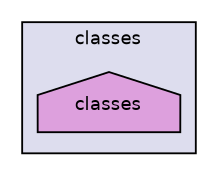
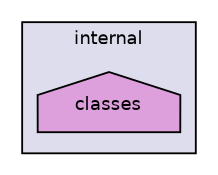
cluster "classes": label "classes" -> "internal"
